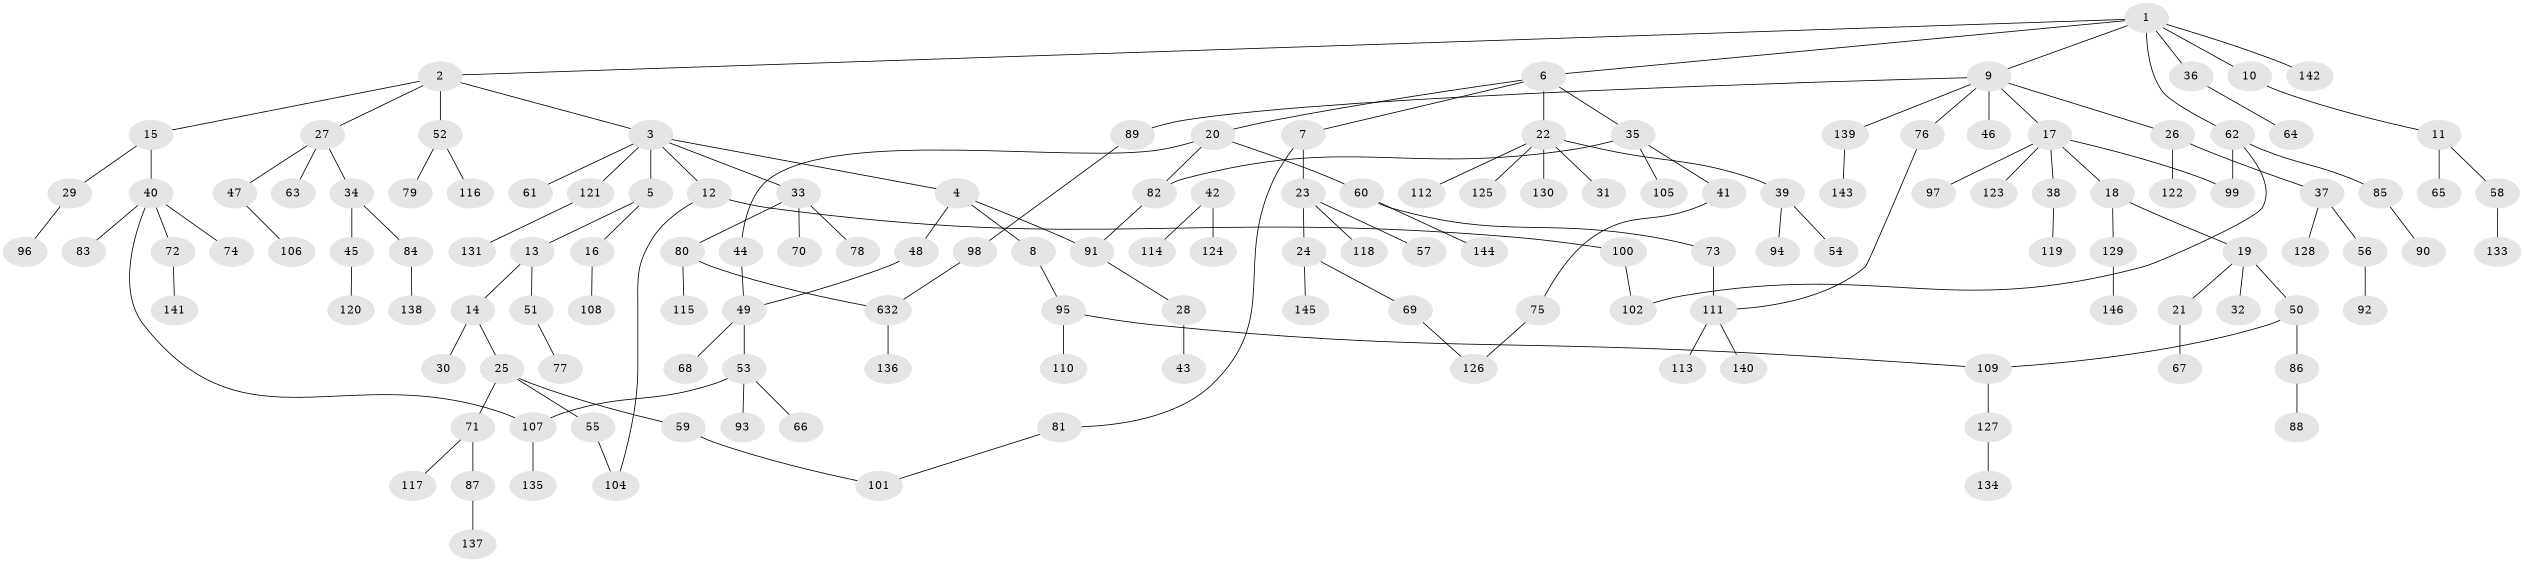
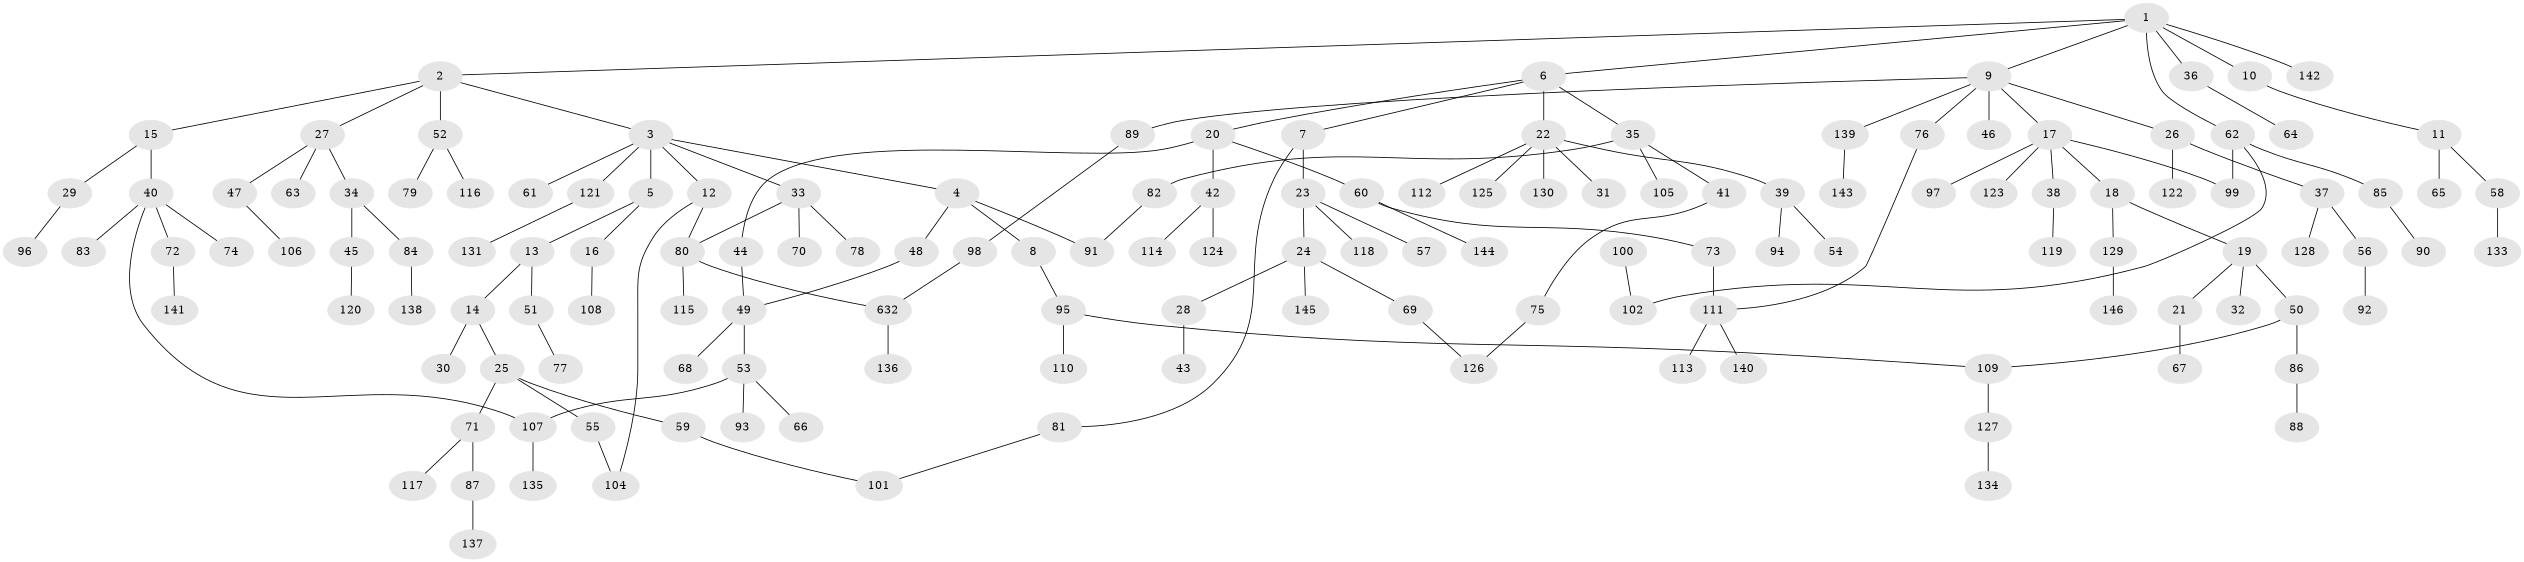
edge "20" -- "82": now "20" -- "42"
edge "12" -- "100": now "12" -- "80"
edge "91" -- "28": now "24" -- "28"
